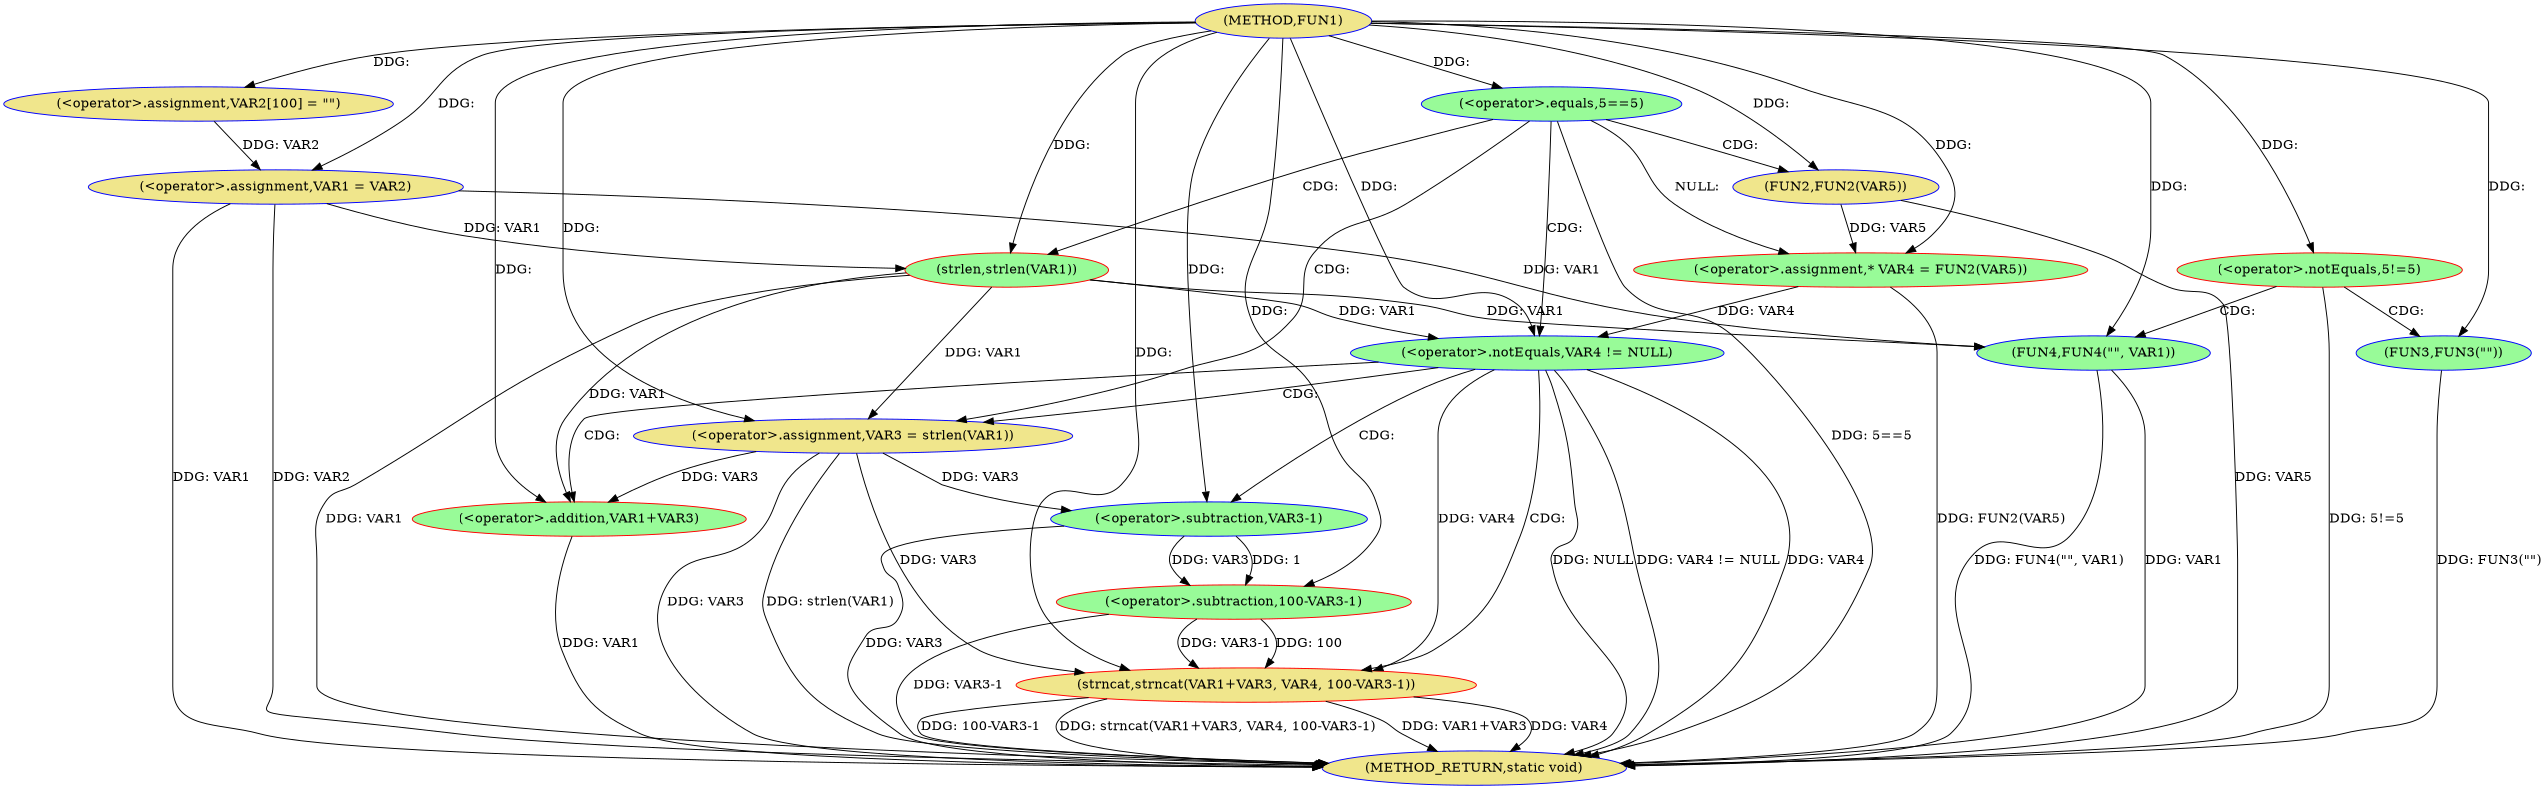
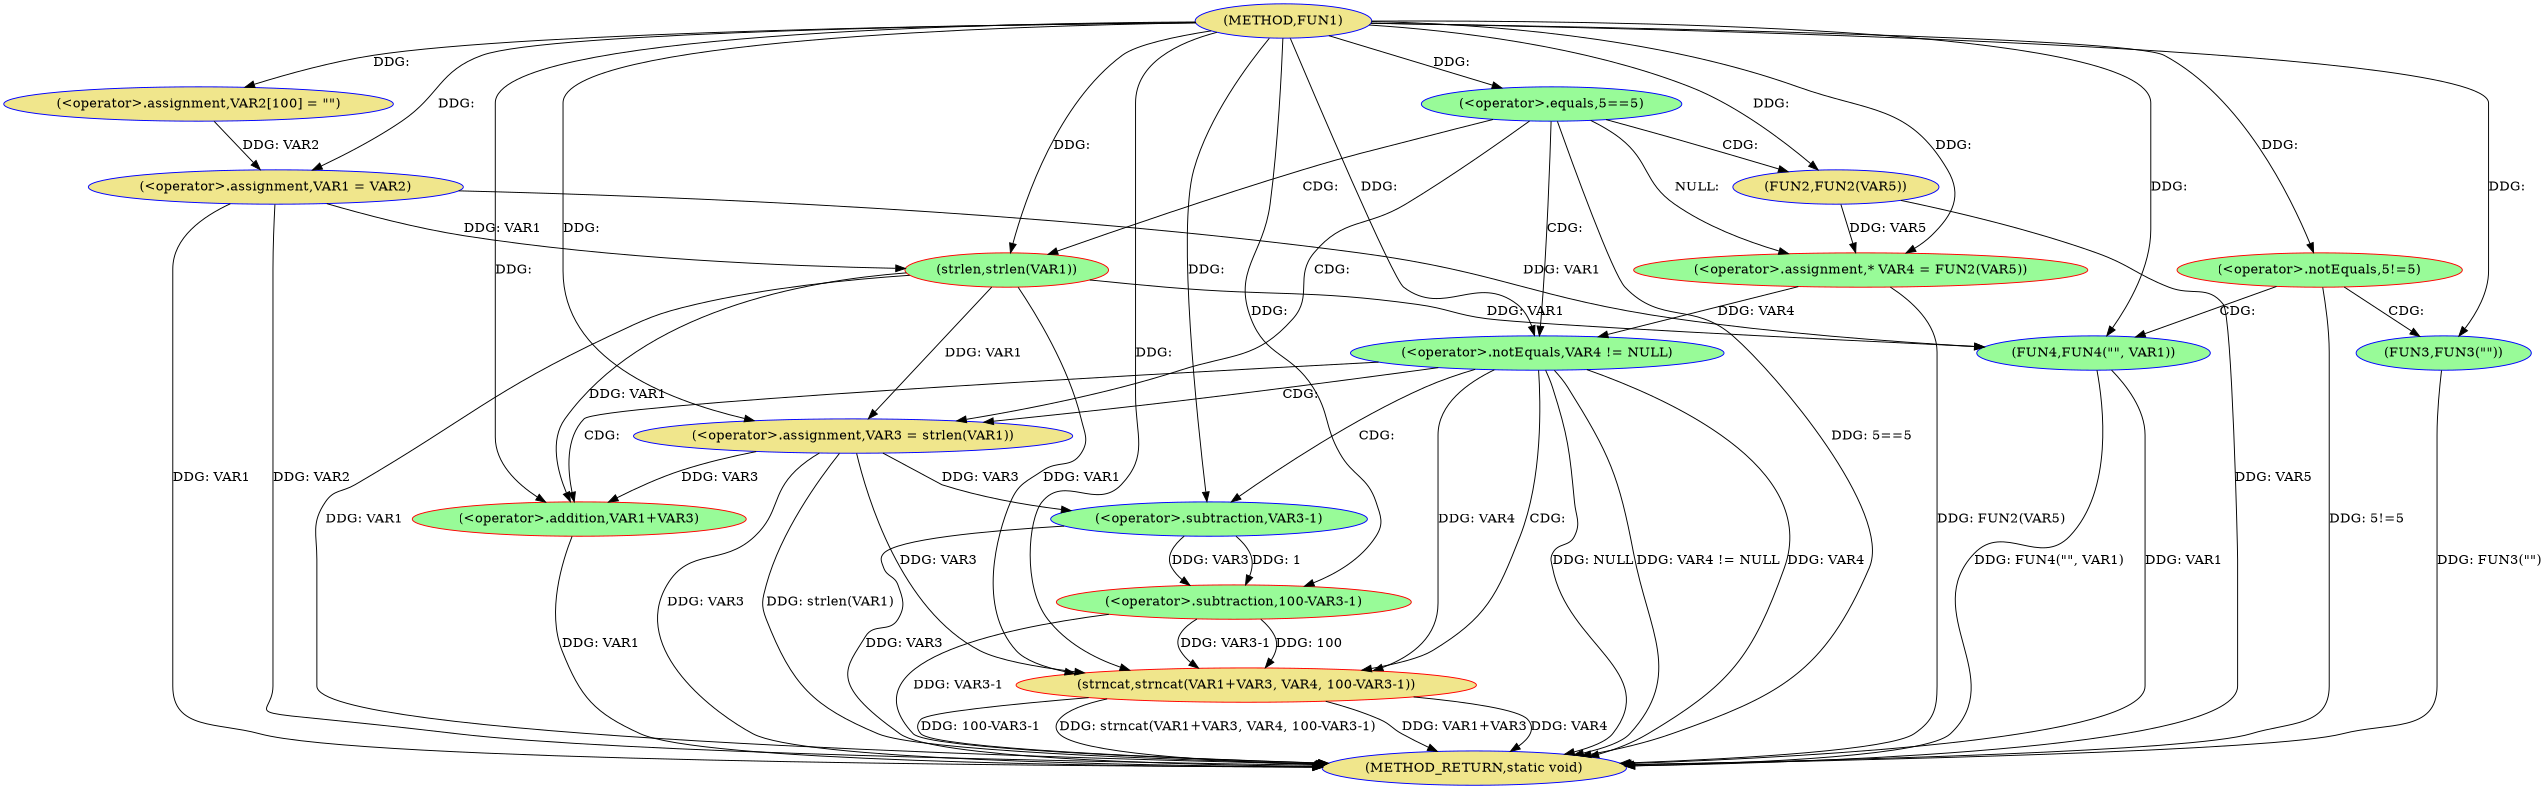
edge "(strlen,strlen(VAR1))" -> "(<operator>.notEquals,VAR4 != NULL)": now "(strlen,strlen(VAR1))" -> "(strncat,strncat(VAR1+VAR3, VAR4, 100-VAR3-1))"
